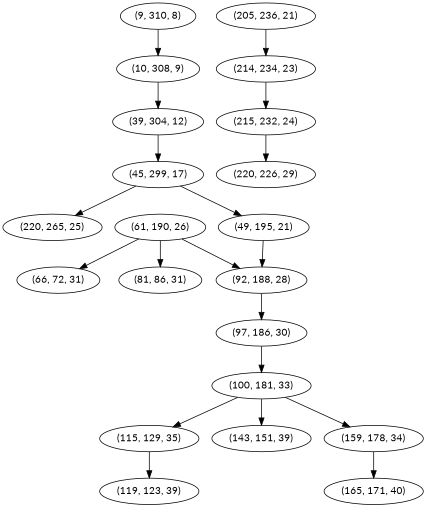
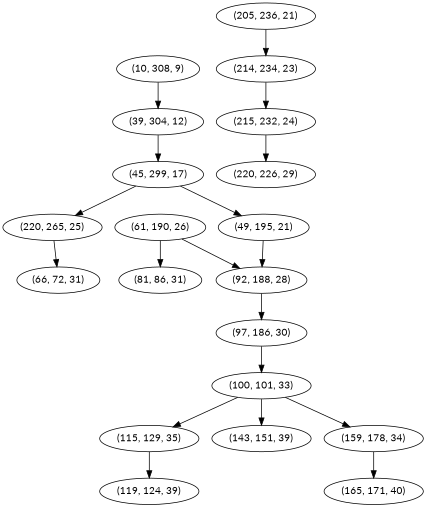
node "(9, 310, 8)": removed
edge "(61, 190, 26)" -> "(66, 72, 31)": now "(220, 265, 25)" -> "(66, 72, 31)"
node "(100, 181, 33)": label "(100, 181, 33)" -> "(100, 101, 33)"
node "(119, 123, 39)": label "(119, 123, 39)" -> "(119, 124, 39)"
